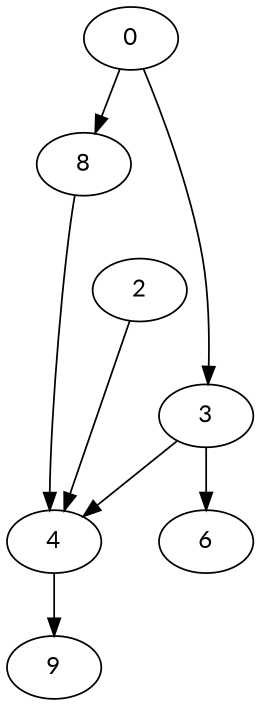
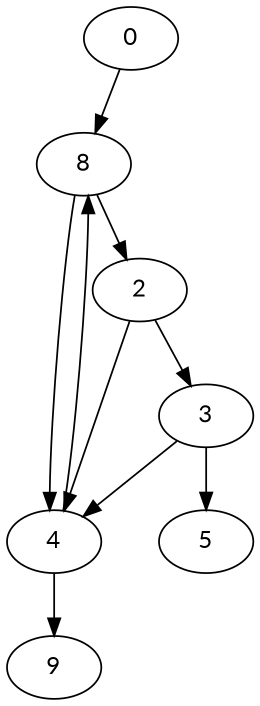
edge "0" -> "3": now "2" -> "3"
edge "8" -> "2": added
edge "4" -> "8": added
node "6": label "6" -> "5"
